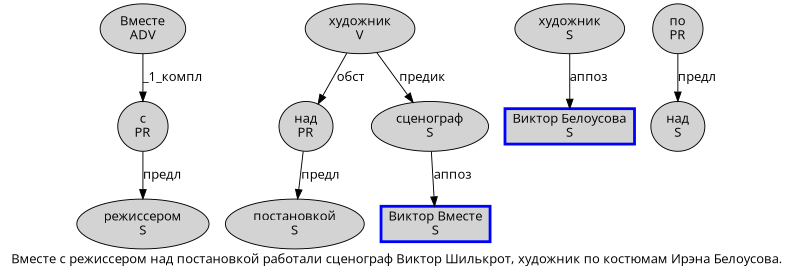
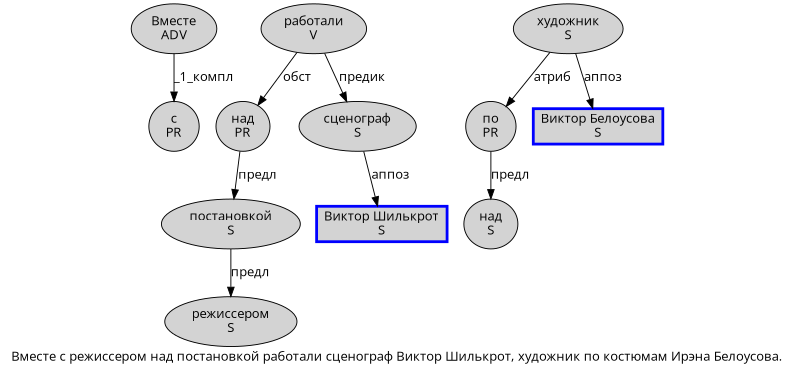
node "художник V": label "художник V" -> "работали V"
edge "художник S" -> "по PR": added, label "атриб"
edge "с PR" -> "режиссером S": now "постановкой S" -> "режиссером S"
node "Виктор Вместе S": label "Виктор Вместе S" -> "Виктор Шилькрот S"
